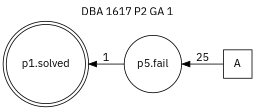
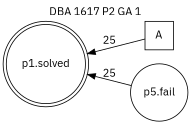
edge "p5.fail" -> "p1.solved": label "1" -> "25"
edge "A" -> "p5.fail": now "A" -> "p1.solved"
